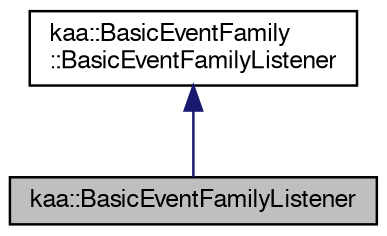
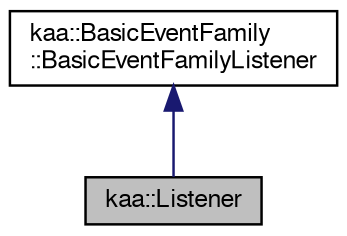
node "kaa::BasicEventFamilyListener": label "kaa::BasicEventFamilyListener" -> "kaa::Listener"
